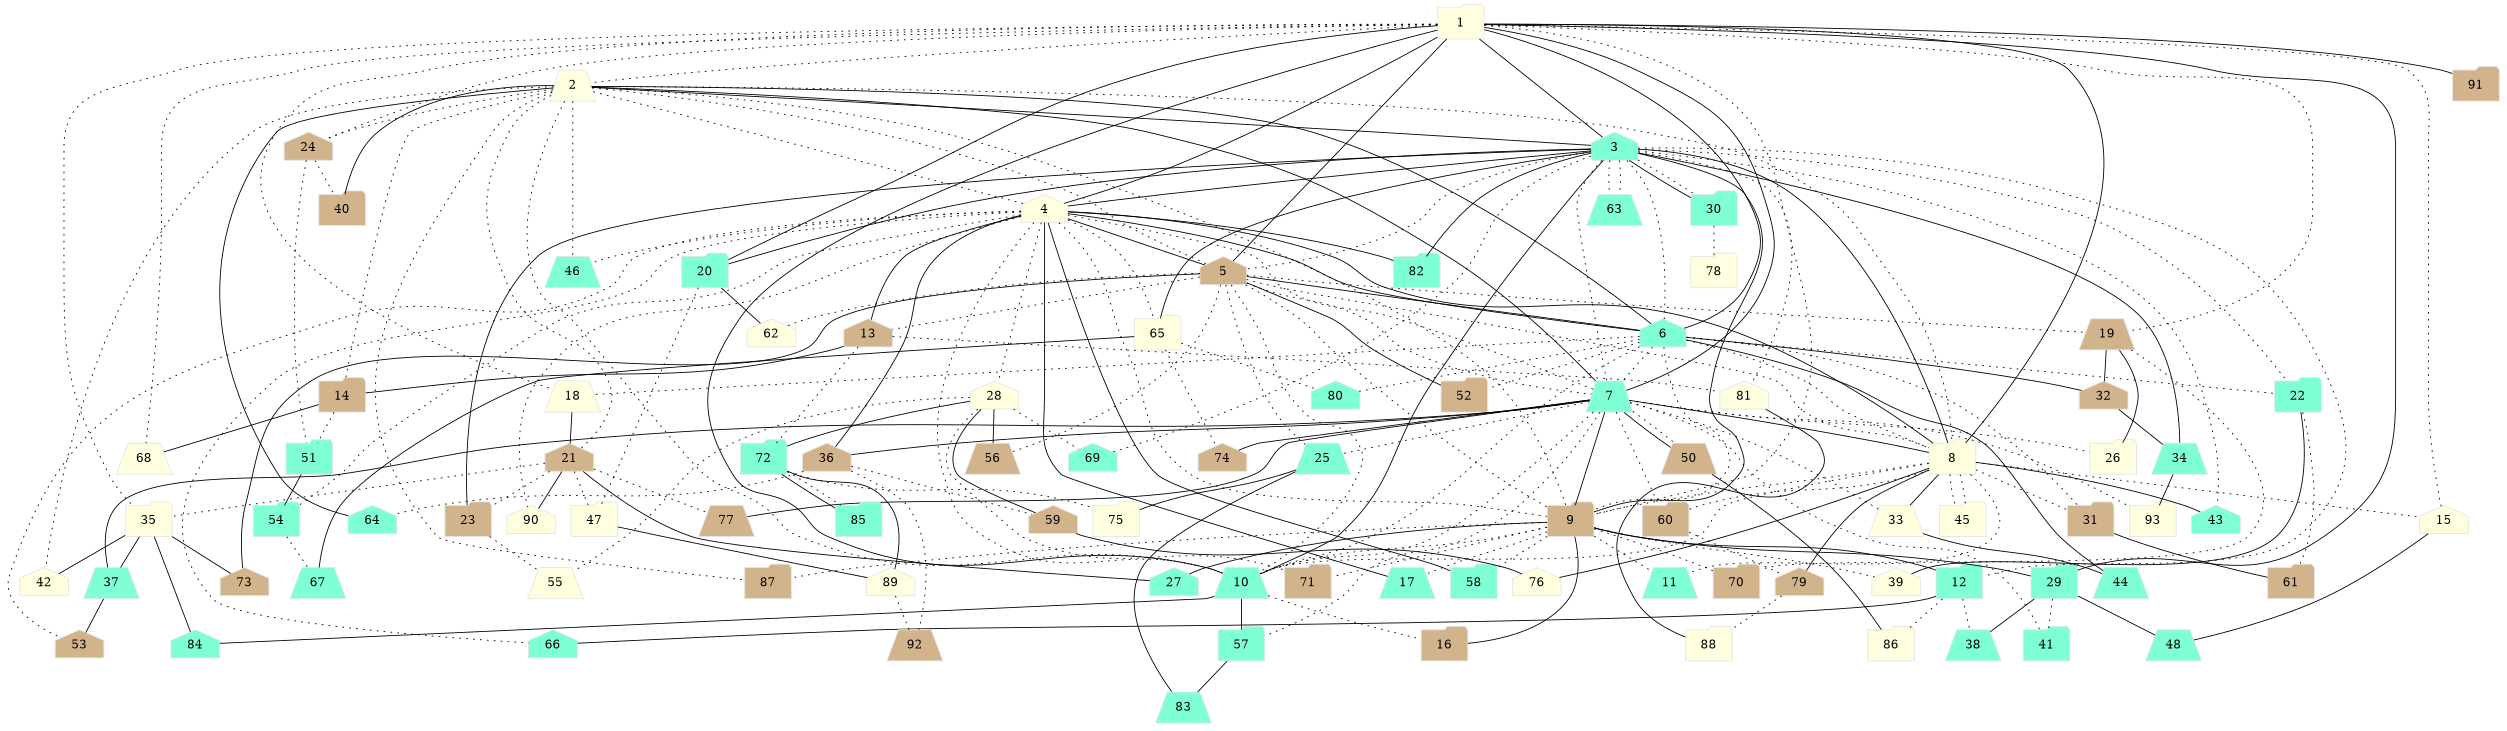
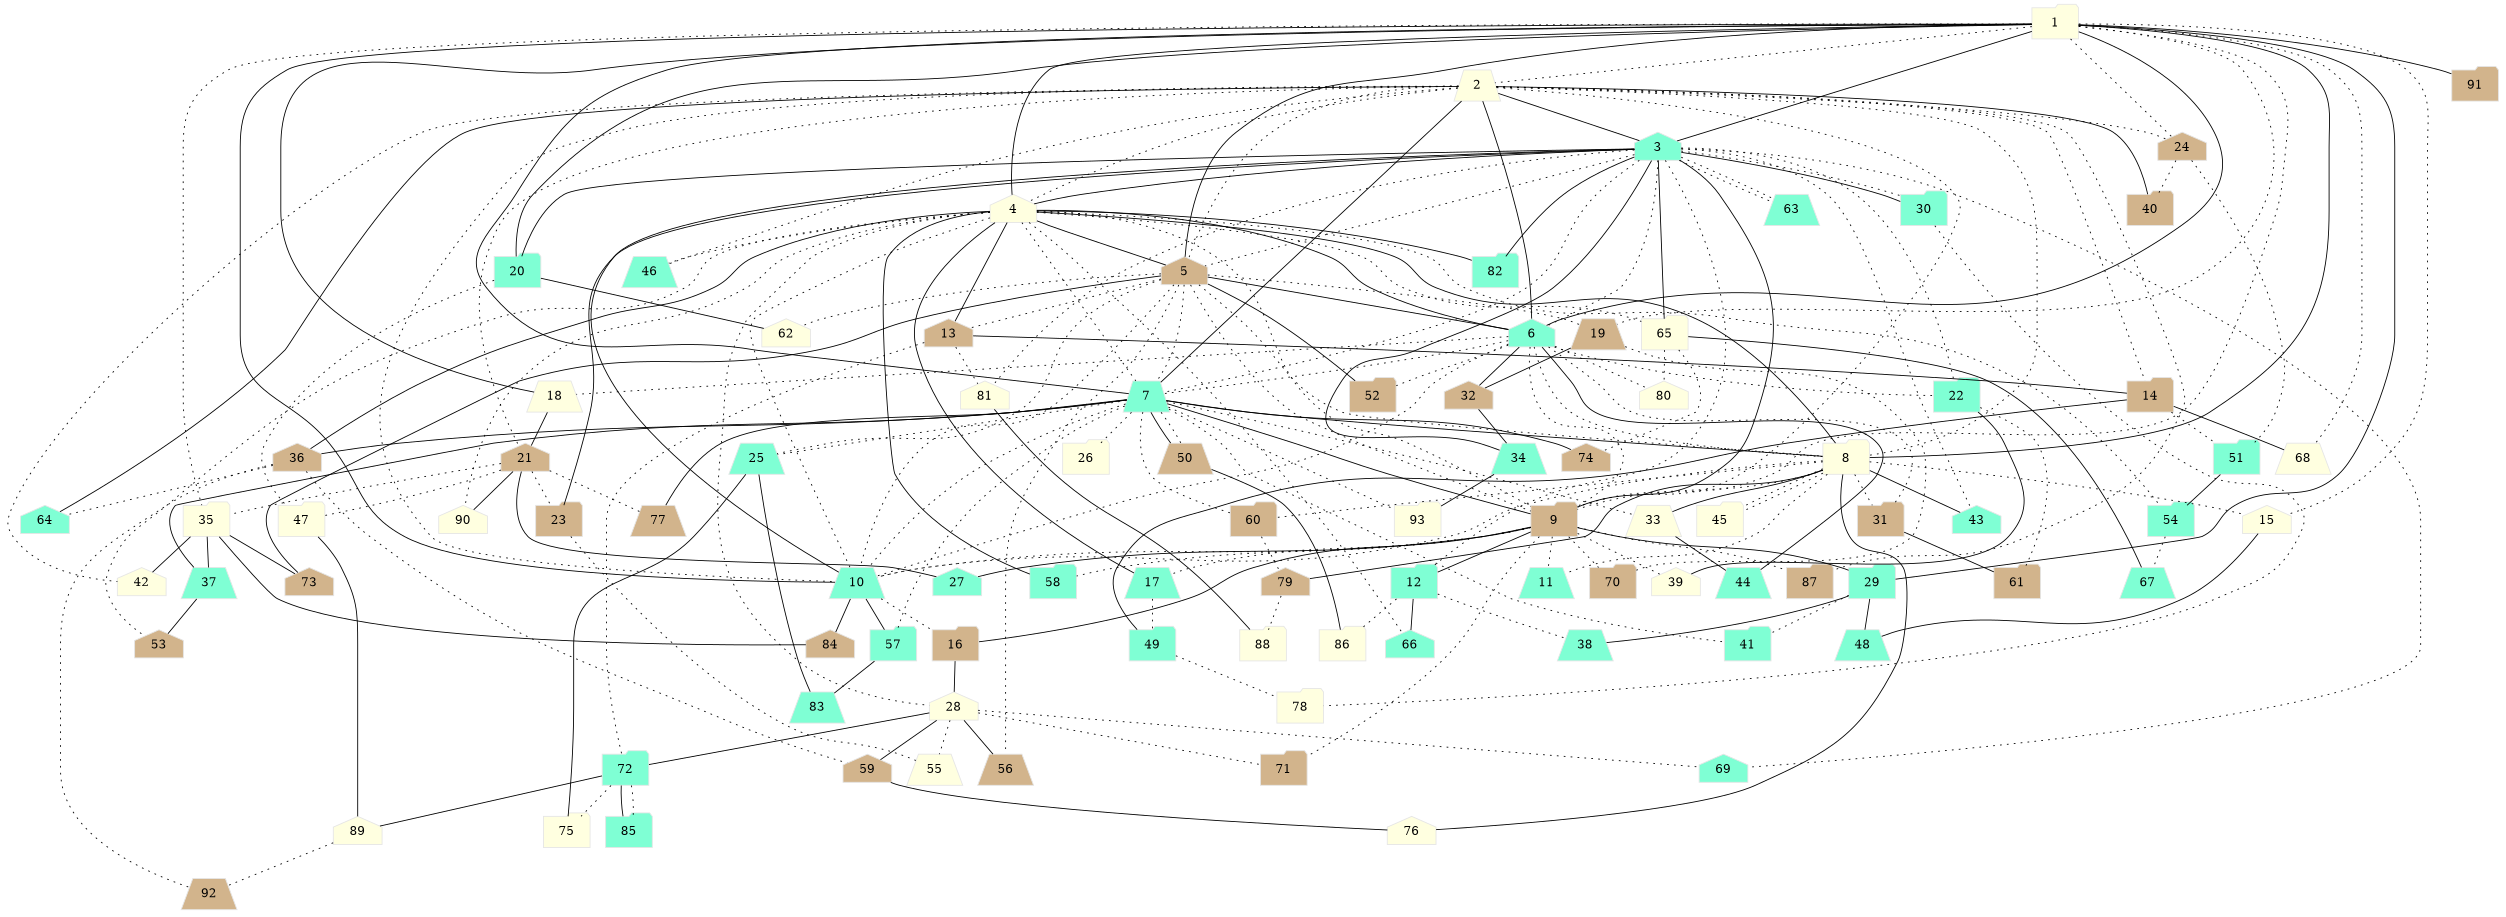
edge "1" -- "18": style dotted -> solid
edge "3" -- "8": removed
edge "19" -- "26": removed
node "80": fillcolor aquamarine -> lightyellow
node "84": fillcolor aquamarine -> tan
node "49": added
edge "16" -- "28": added
